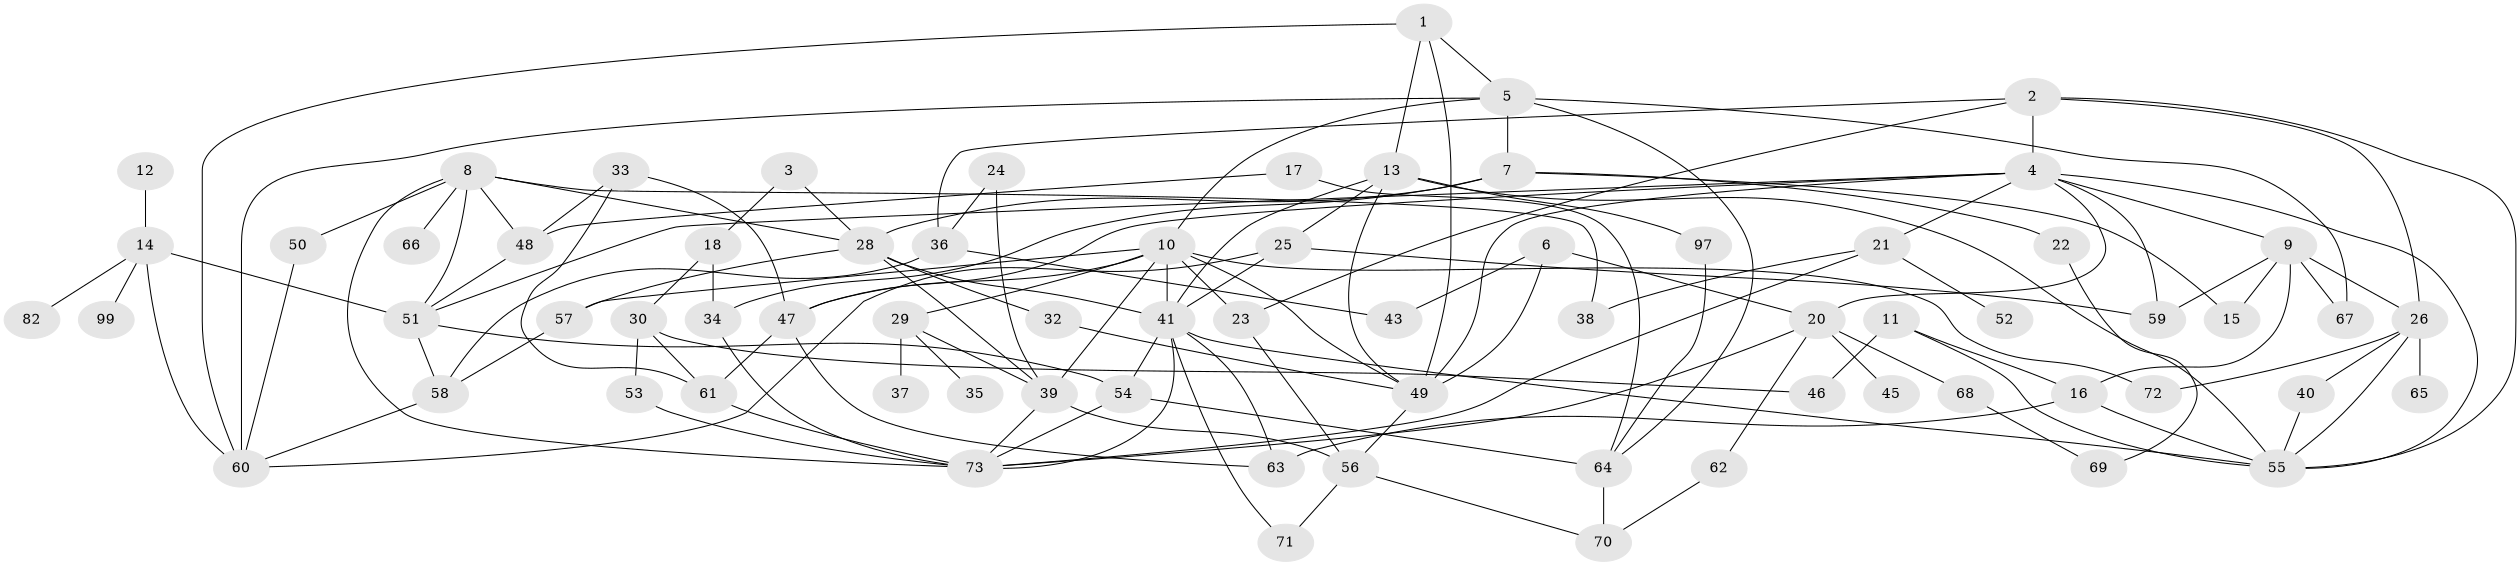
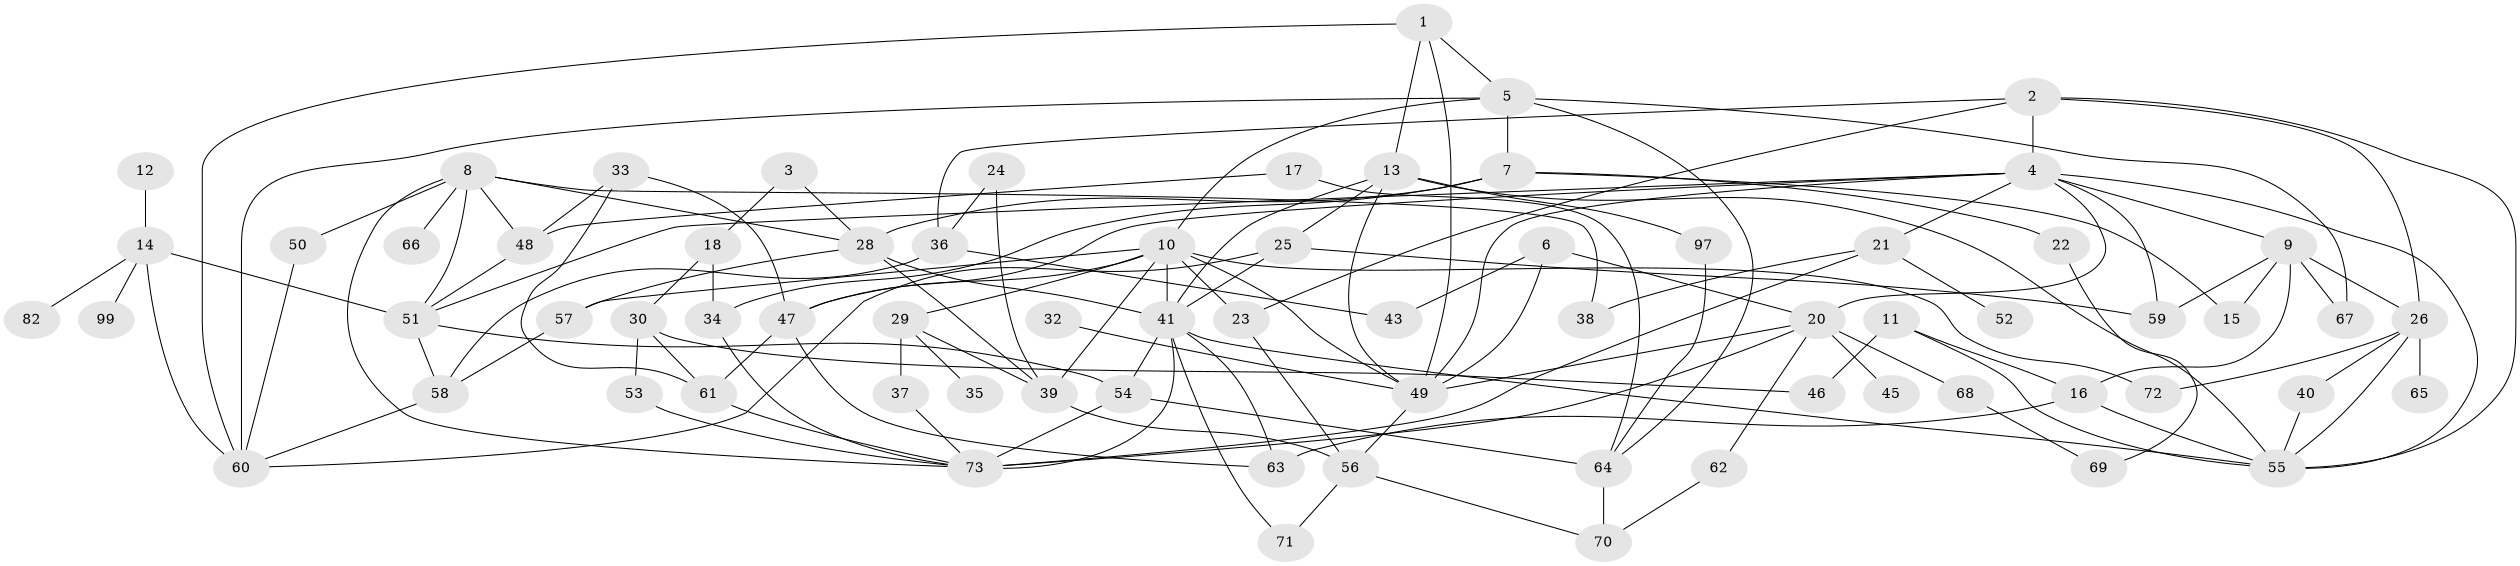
edge "28" -- "32": removed
edge "20" -- "49": added
edge "39" -- "73": now "37" -- "73"
